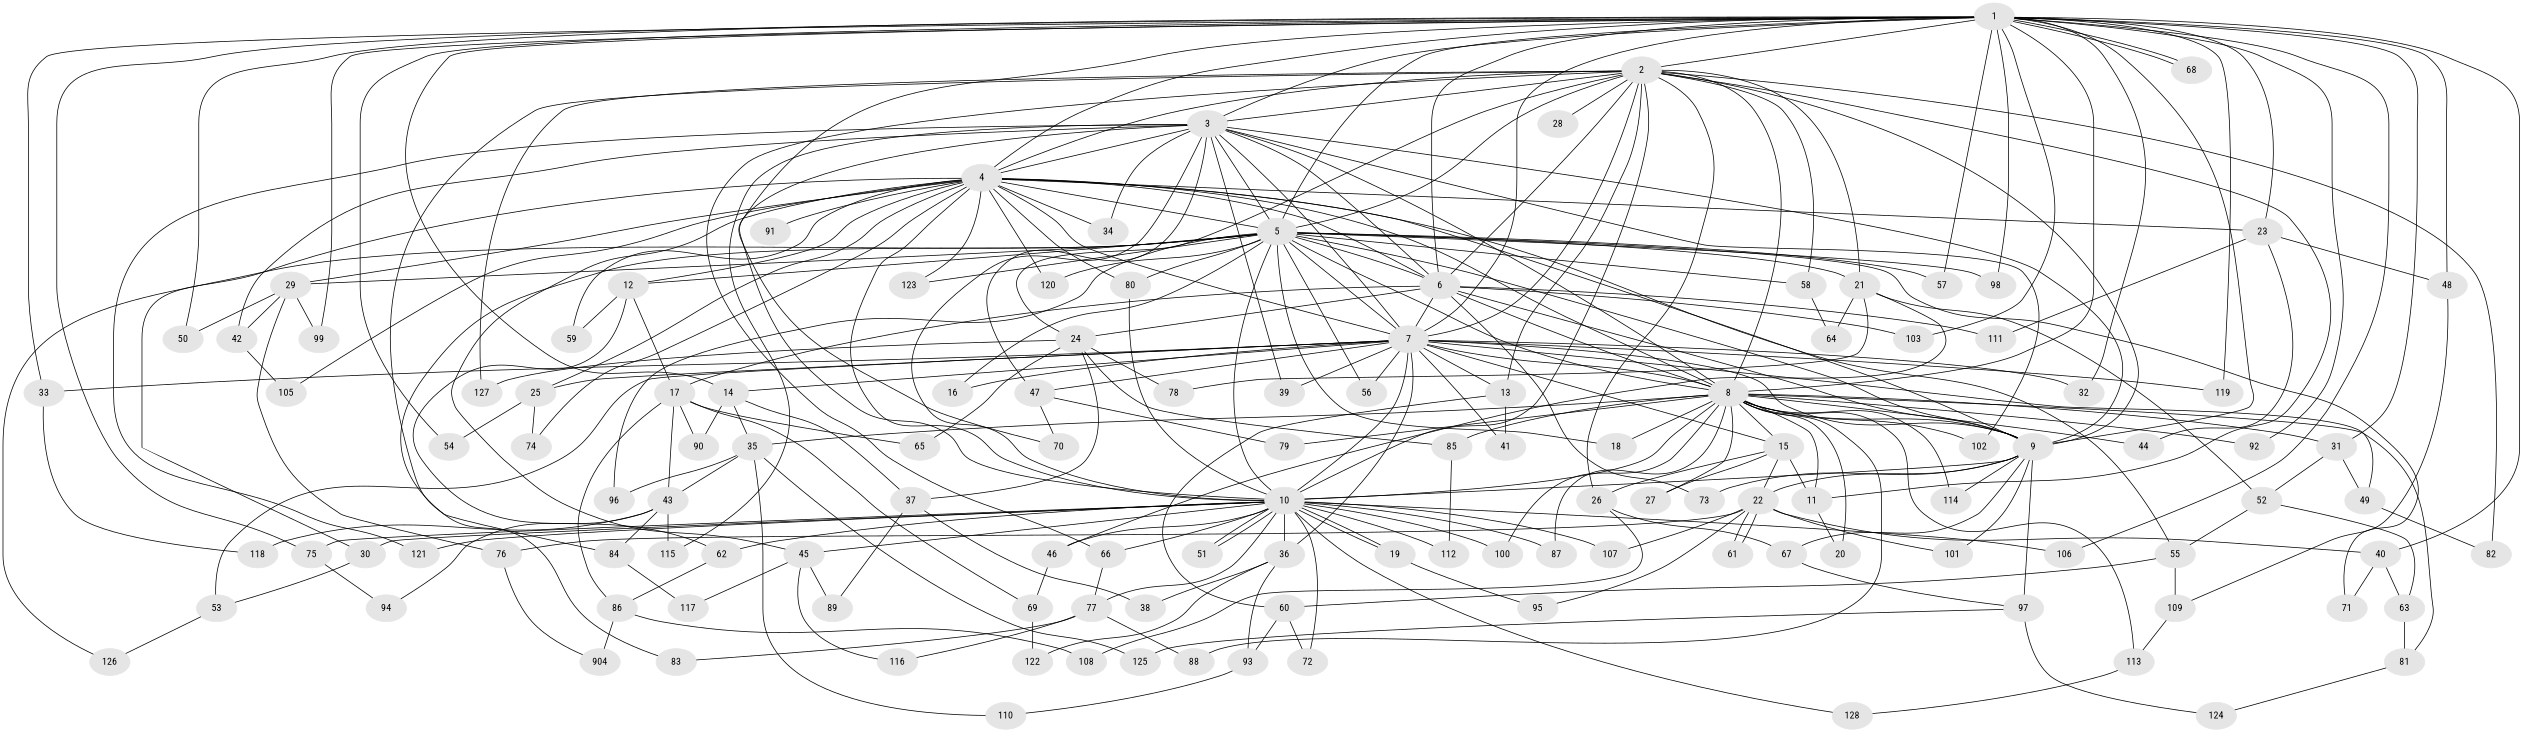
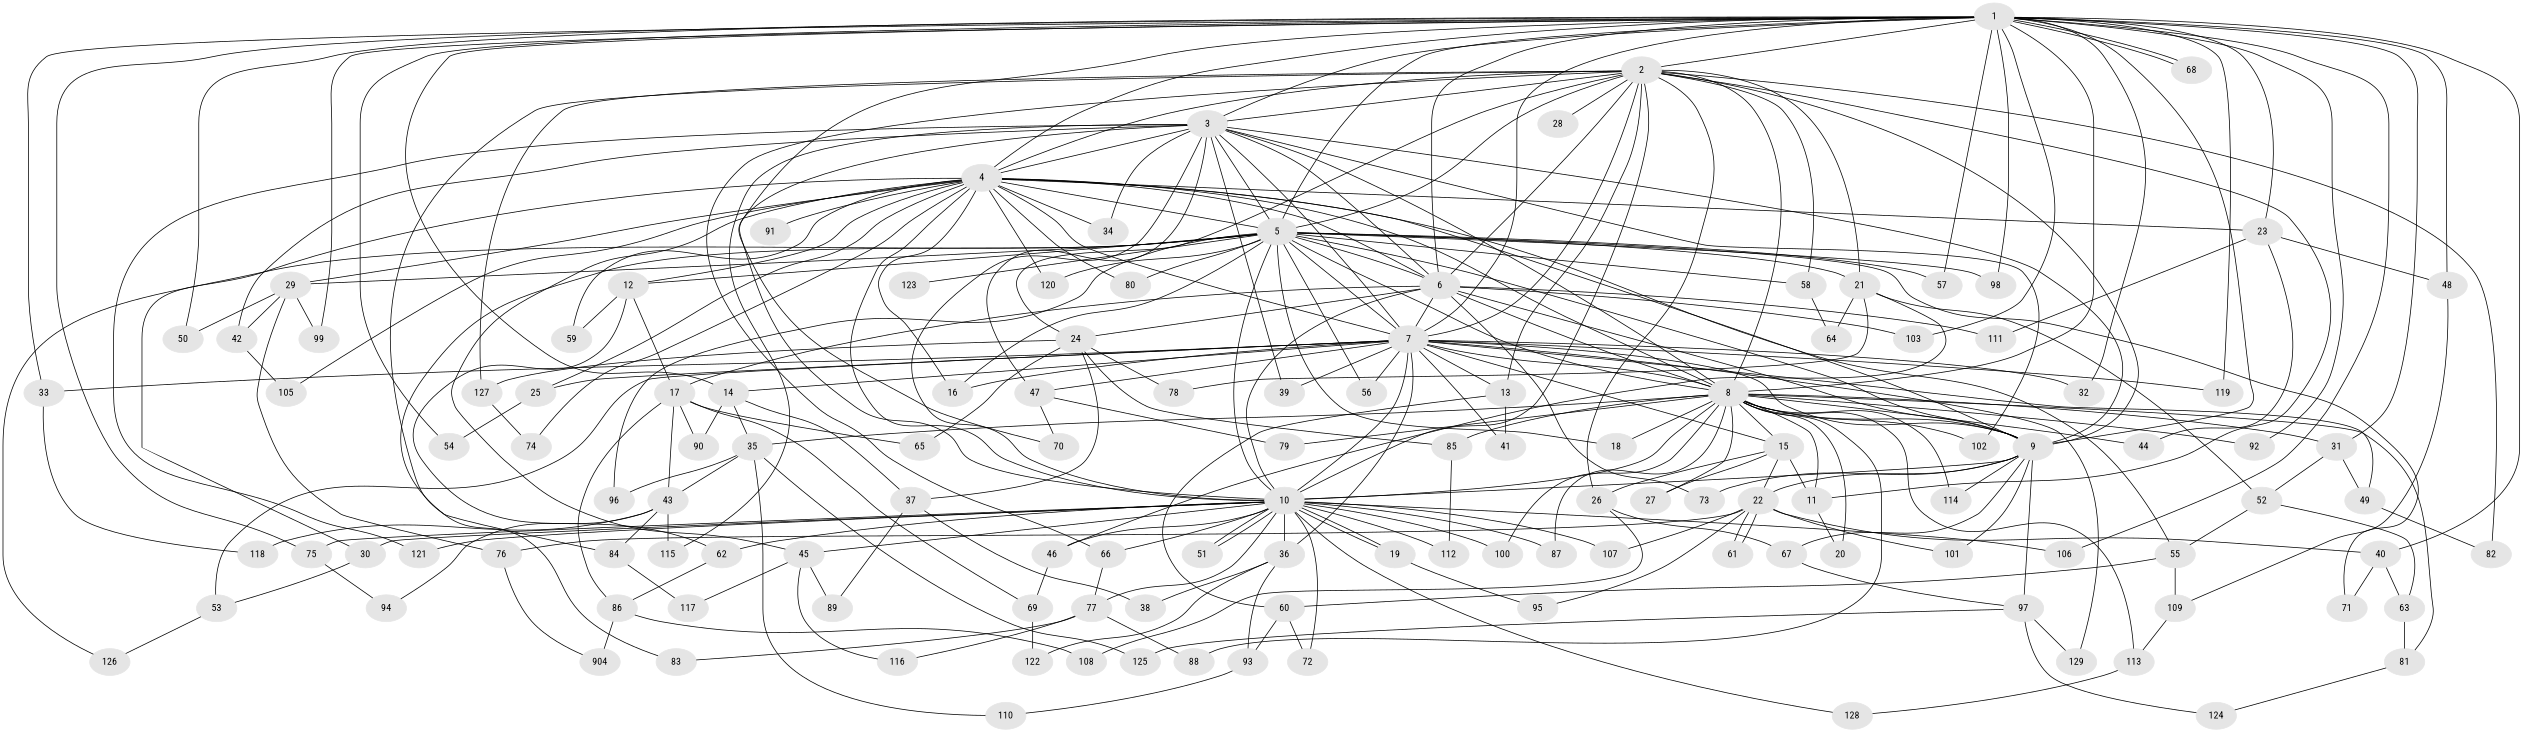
edge "4" -- "123": now "4" -- "16"
edge "25" -- "74": now "127" -- "74"
edge "80" -- "10": now "6" -- "10"
node "129": added
